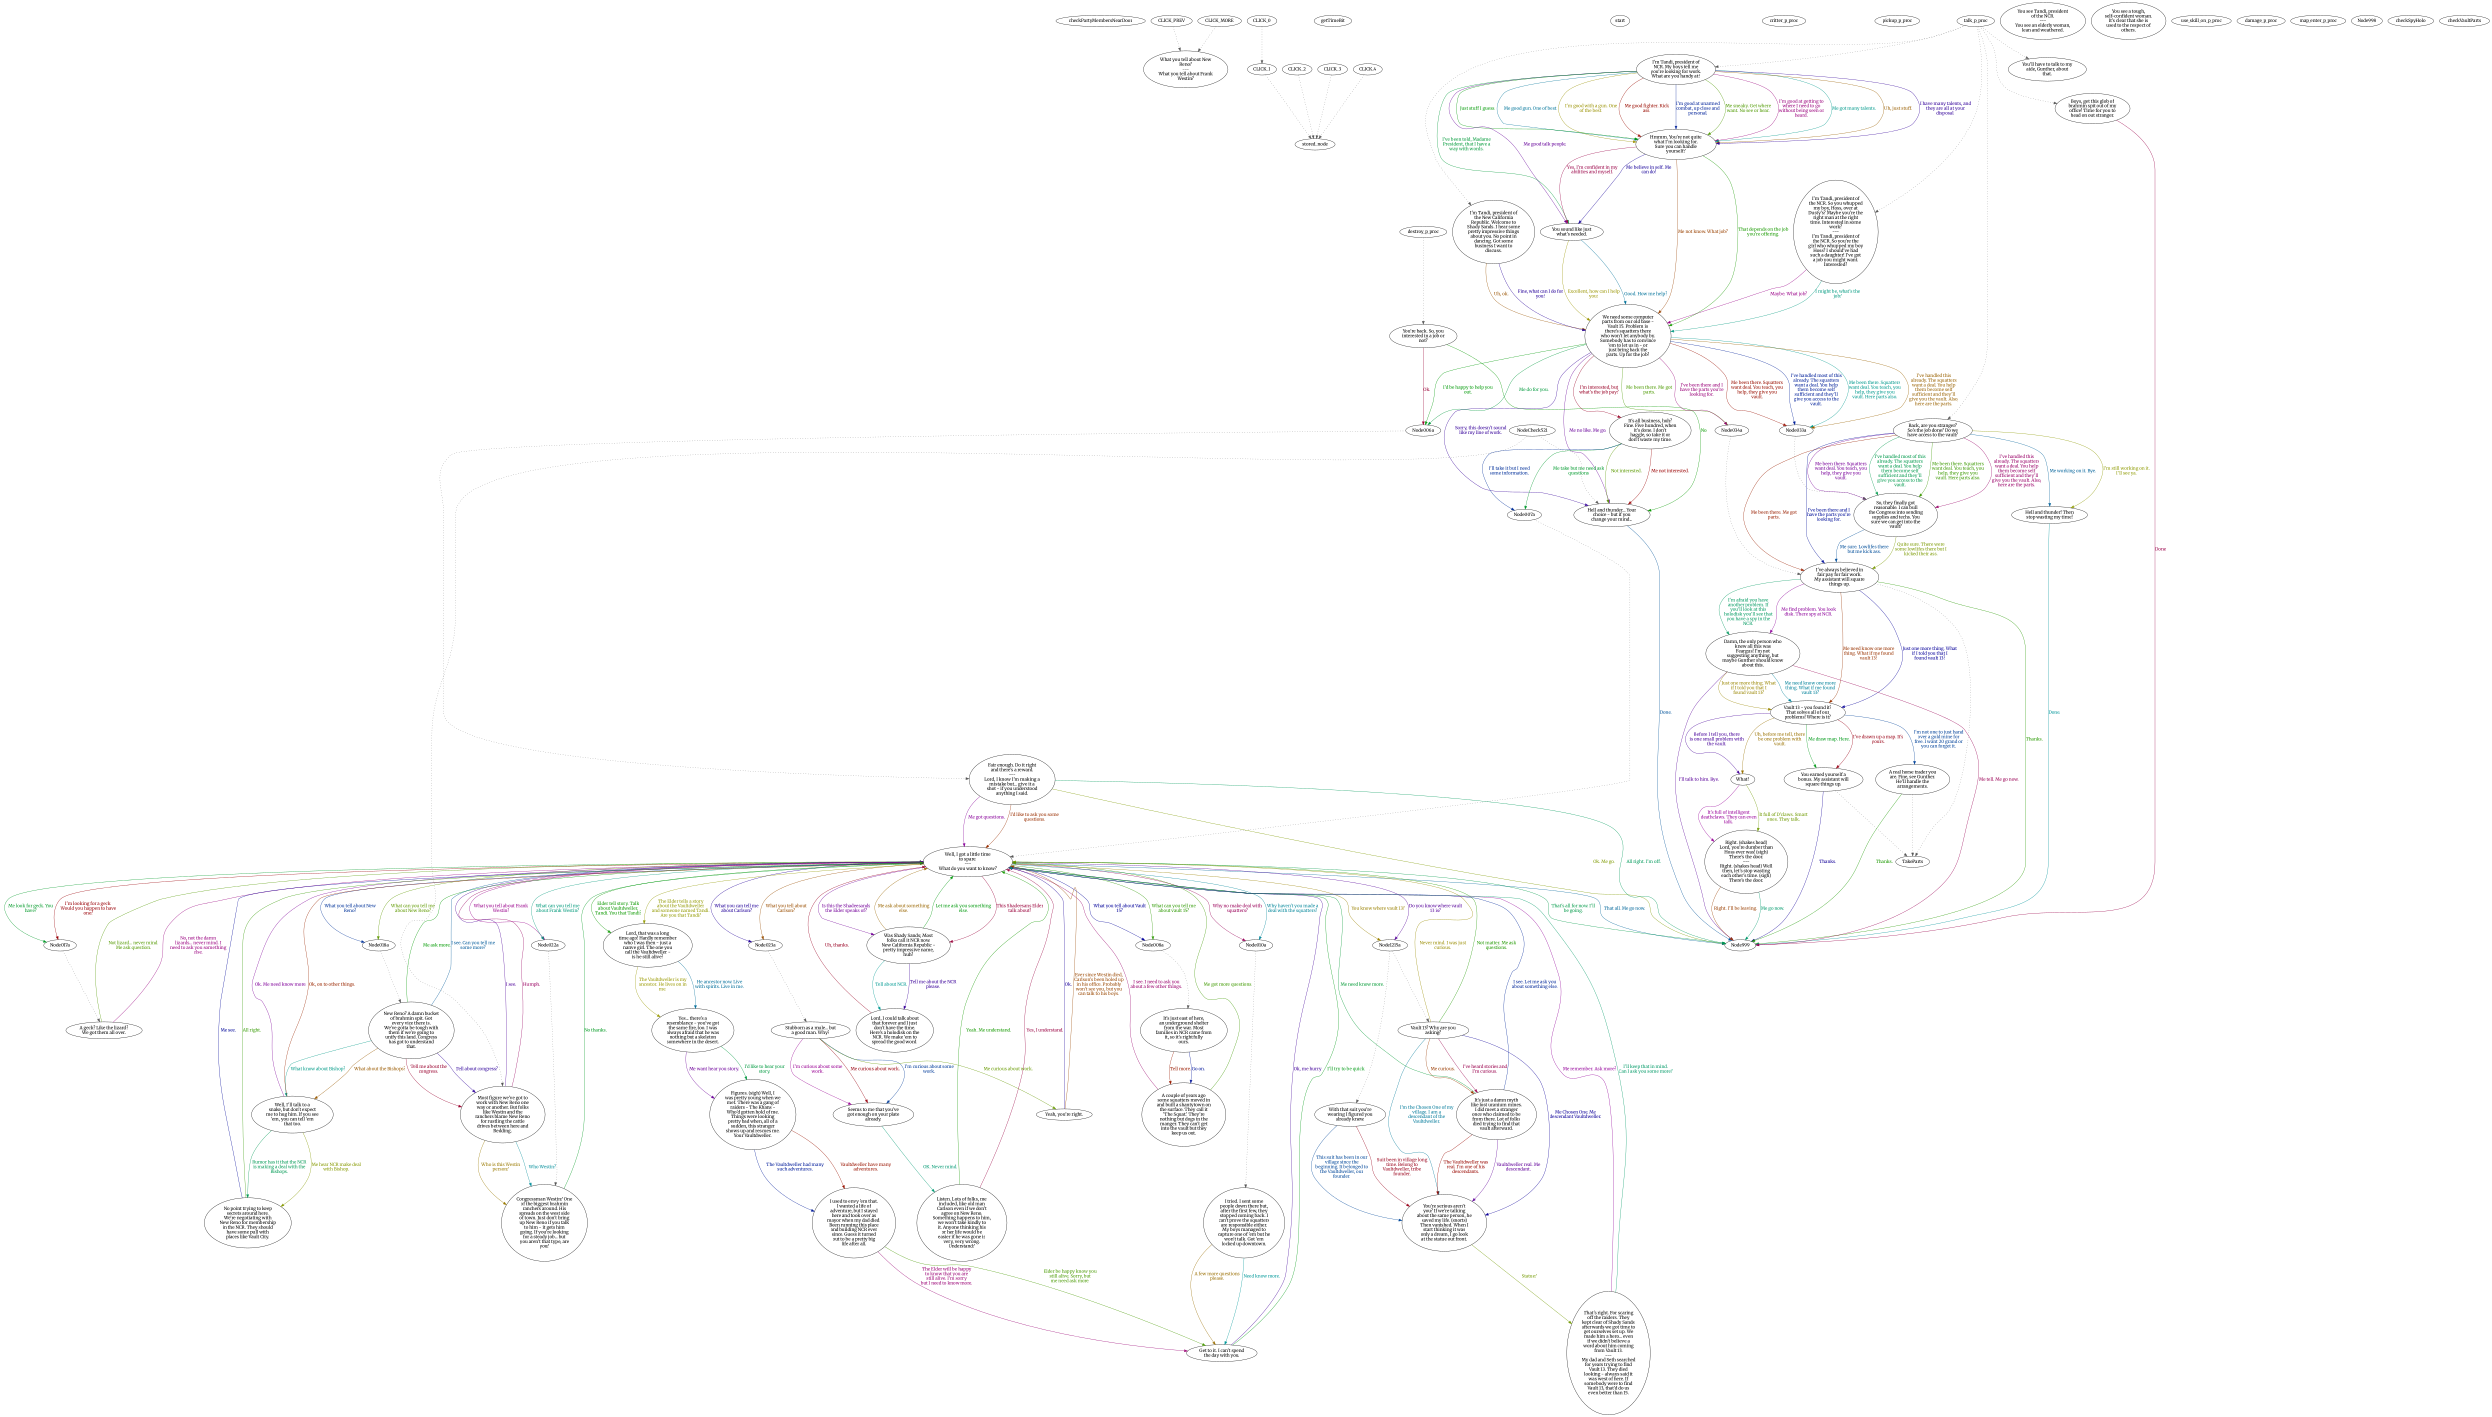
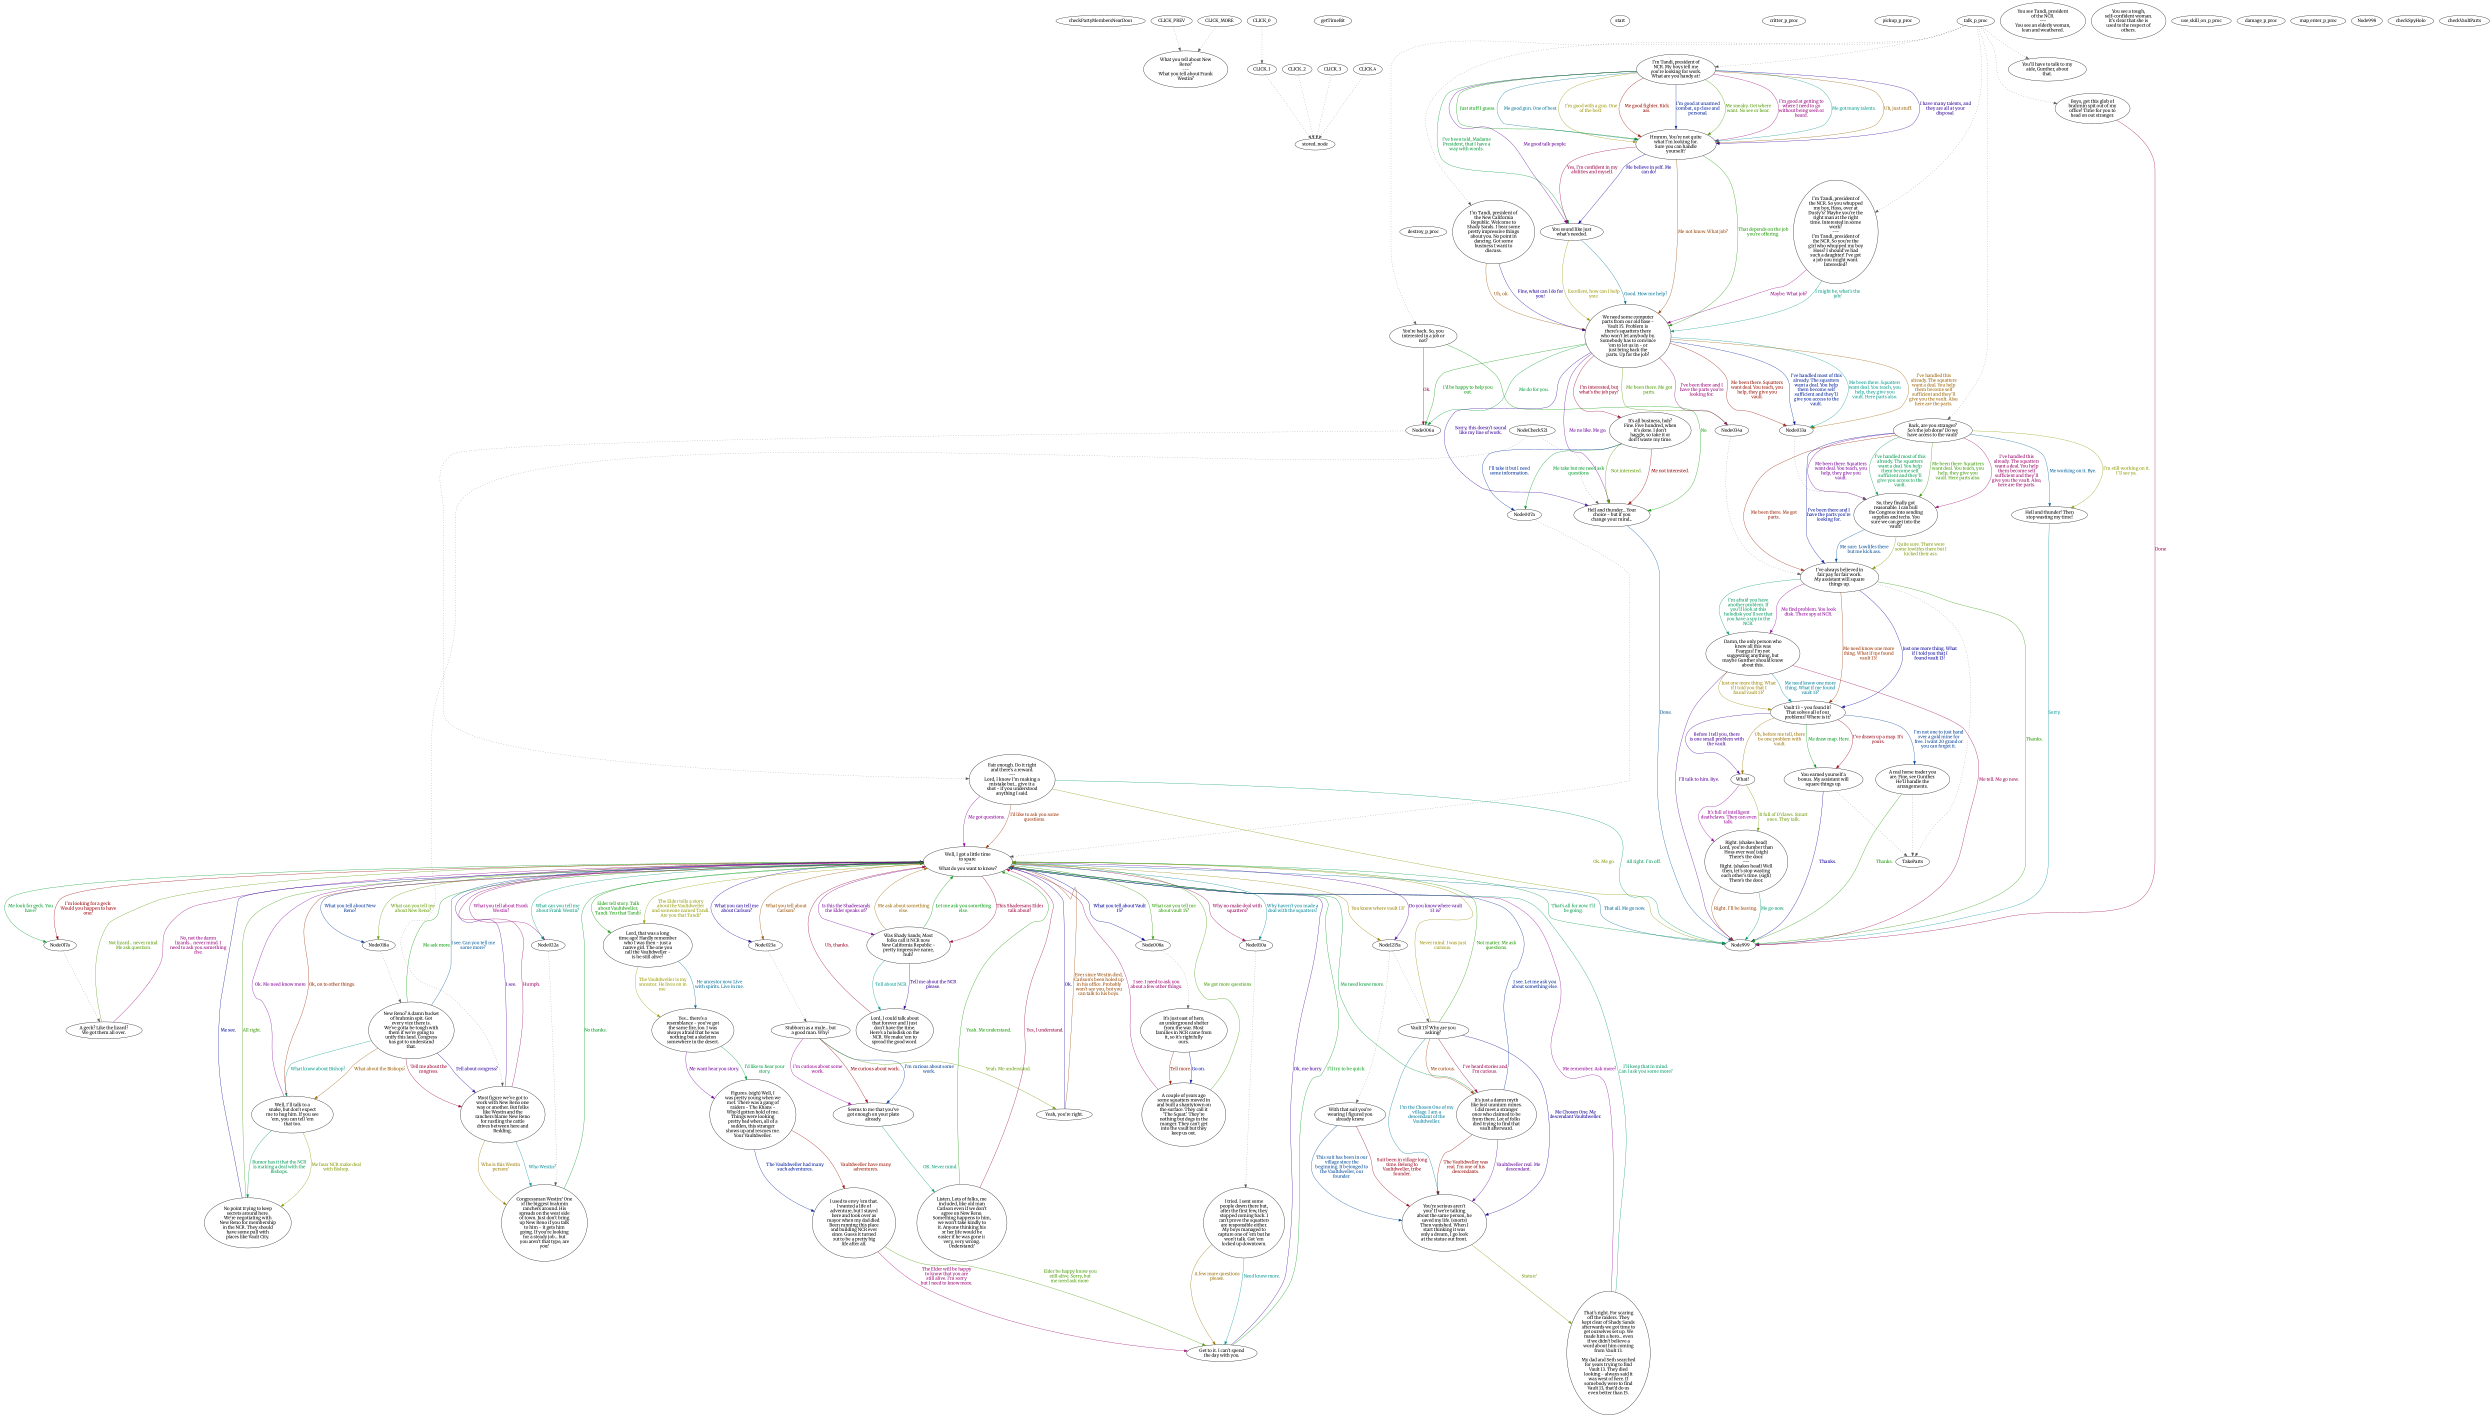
edge "destroy_p_proc" -> "You're back. So, you interested in a job or not?": now "talk_p_proc" -> "You're back. So, you interested in a job or not?"
edge "Hell and thunder! Then stop wasting my time!" -> "Node999": label "Done." -> "Sorry."
edge "Stubborn as a mule... but a good man. Why?" -> "Yeah, you're right.": label "Me curious about work." -> "Yeah. Me understand."
